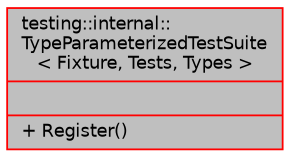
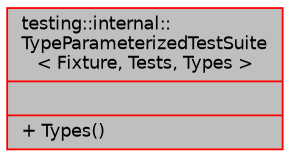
node "testing::internal::": text "+ Register()" -> "+ Types()"
